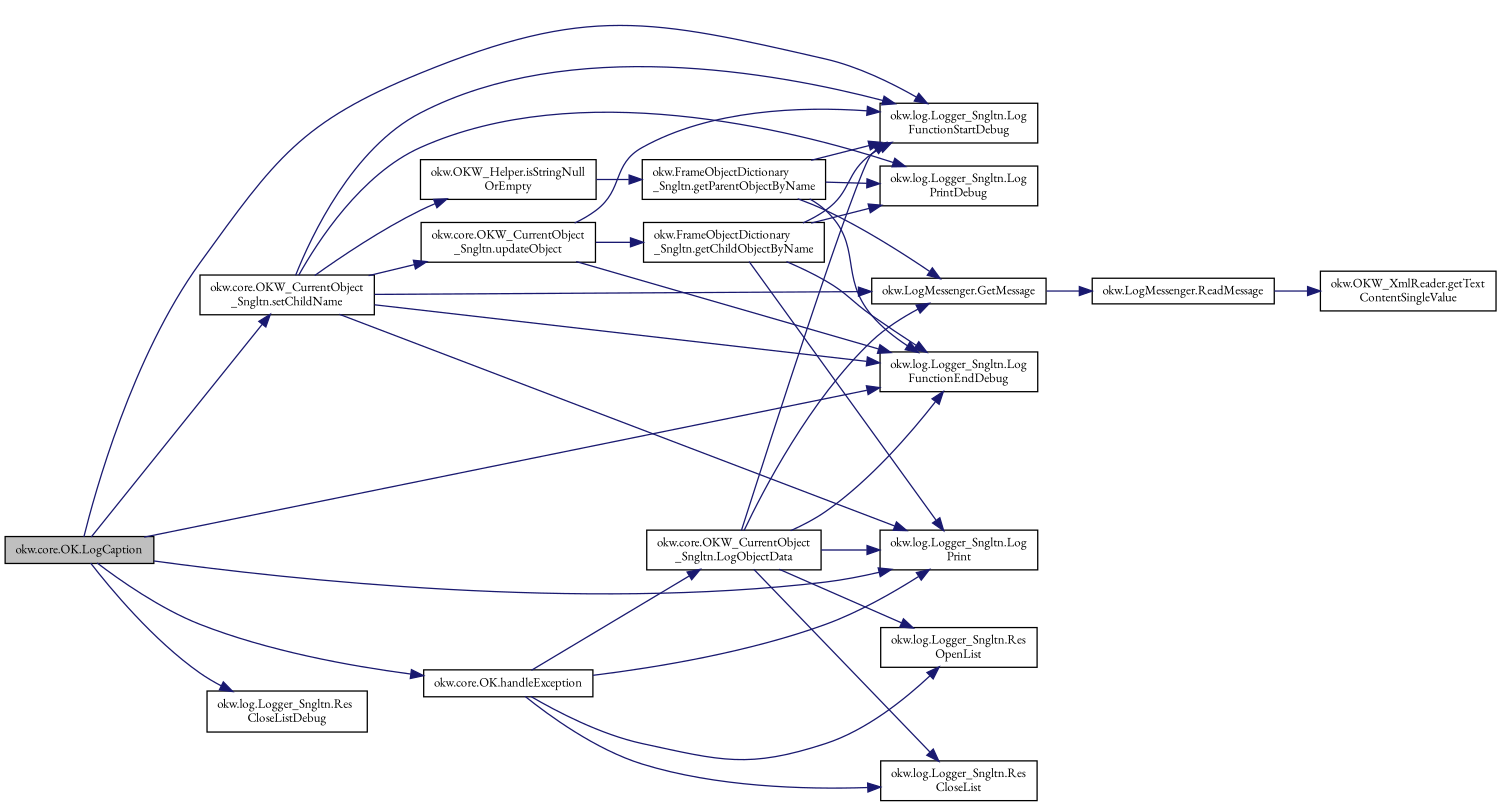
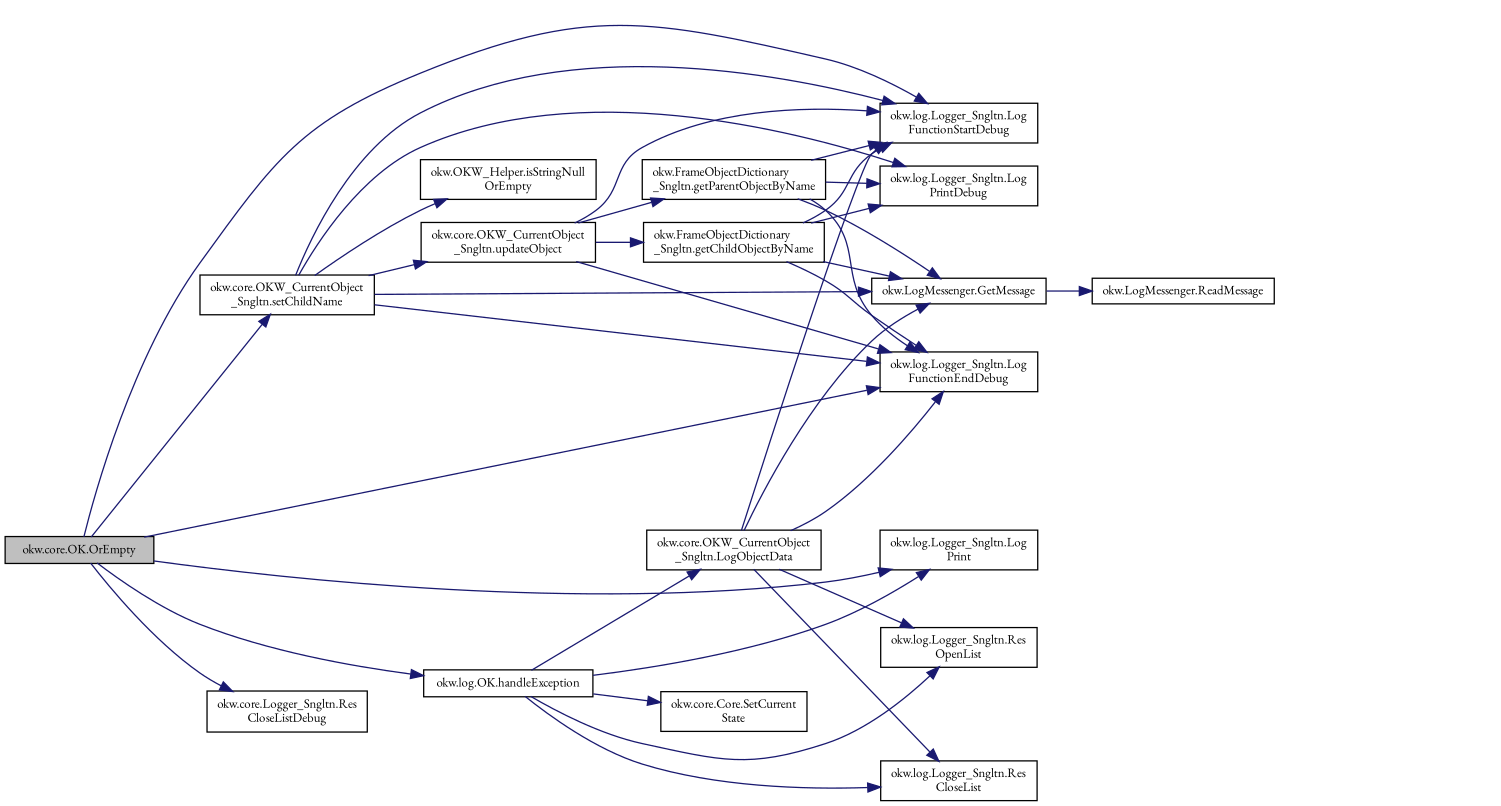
edge "okw.OKW_Helper.isStringNull OrEmpty" -> "okw.FrameObjectDictionary _Sngltn.getParentObjectByName": now "okw.core.OKW_CurrentObject _Sngltn.updateObject" -> "okw.FrameObjectDictionary _Sngltn.getParentObjectByName"
node "okw.OKW_XmlReader.getText ContentSingleValue": removed
edge "okw.FrameObjectDictionary _Sngltn.getChildObjectByName" -> "okw.log.Logger_Sngltn.Log Print": now "okw.FrameObjectDictionary _Sngltn.getChildObjectByName" -> "okw.LogMessenger.GetMessage"
edge "okw.core.OKW_CurrentObject _Sngltn.setChildName" -> "okw.log.Logger_Sngltn.Log Print": removed
node "okw.core.OK.LogCaption": label "okw.core.OK.LogCaption" -> "okw.core.OK.OrEmpty"
edge "okw.core.OKW_CurrentObject _Sngltn.LogObjectData" -> "okw.log.Logger_Sngltn.Log Print": removed
node "okw.core.OK.handleException": label "okw.core.OK.handleException" -> "okw.log.OK.handleException"
node "okw.log.Logger_Sngltn.Res CloseListDebug": label "okw.log.Logger_Sngltn.Res CloseListDebug" -> "okw.core.Logger_Sngltn.Res CloseListDebug"
node "okw.core.Core.SetCurrent State": added
